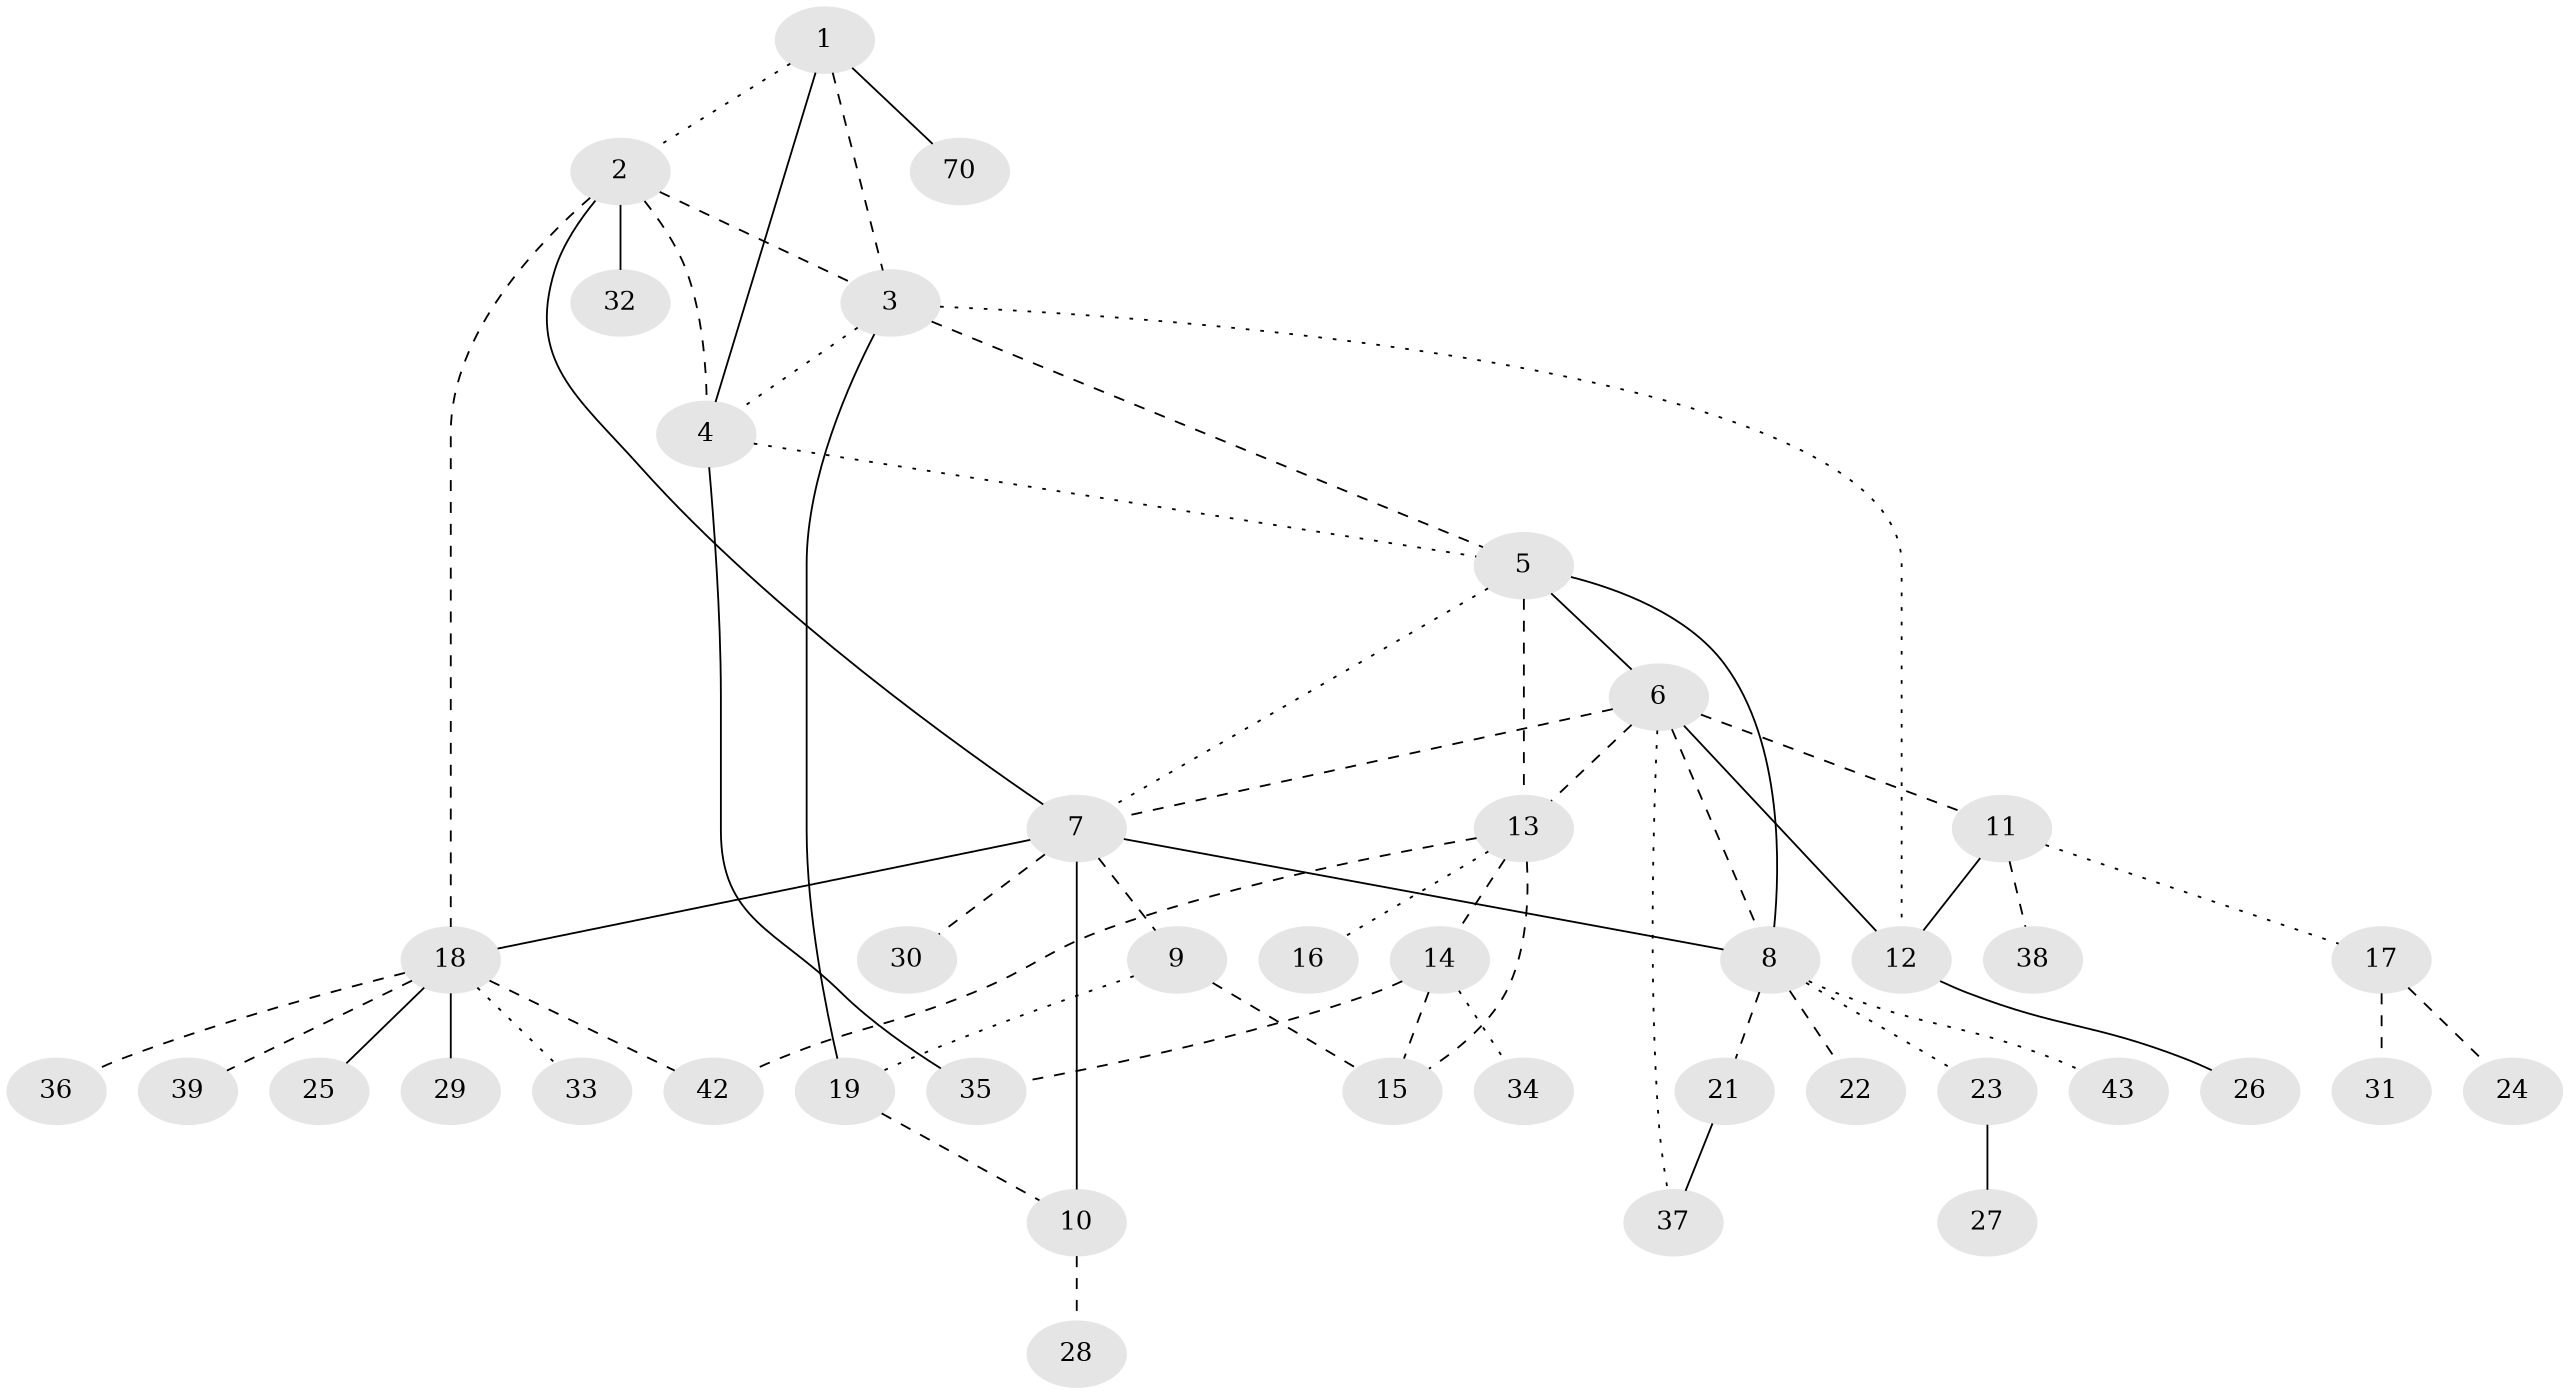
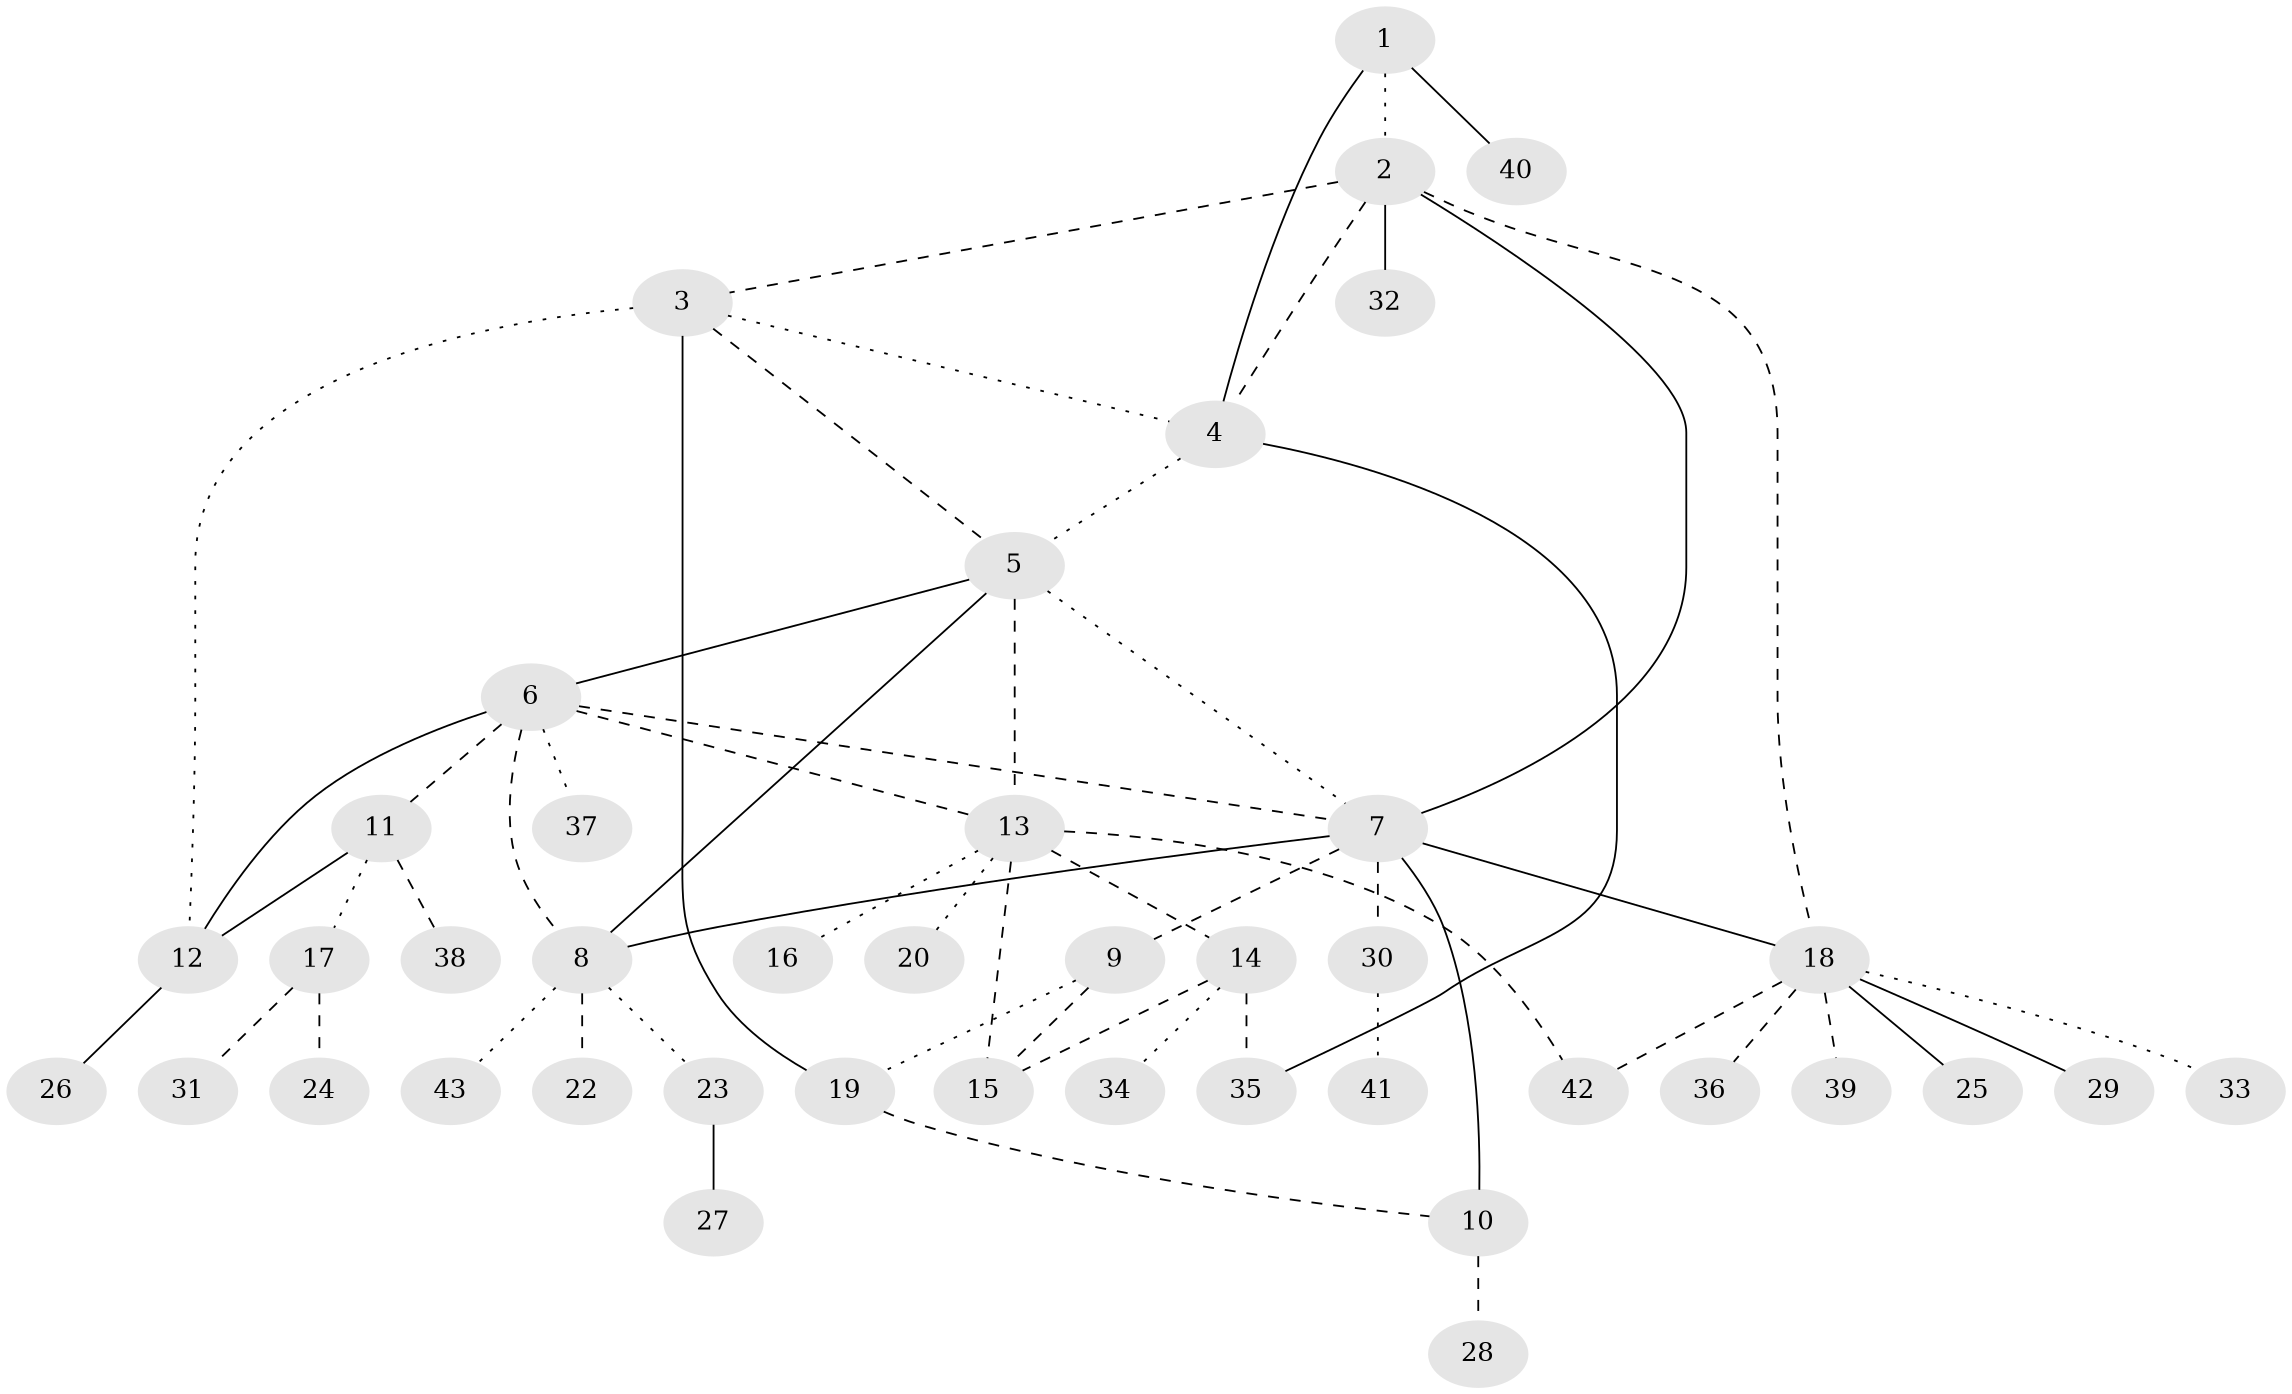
edge "1" -- "3": removed
node "70": label "70" -> "40"
node "20": added
node "41": added
node "21": removed
